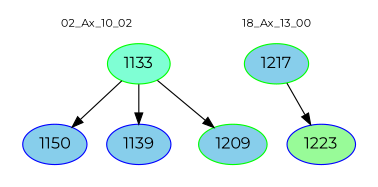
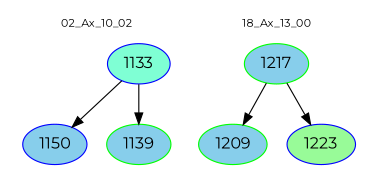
node "1133": color green -> blue
edge "1133" -> "1209": now "1217" -> "1209"
node "1139": color blue -> green
